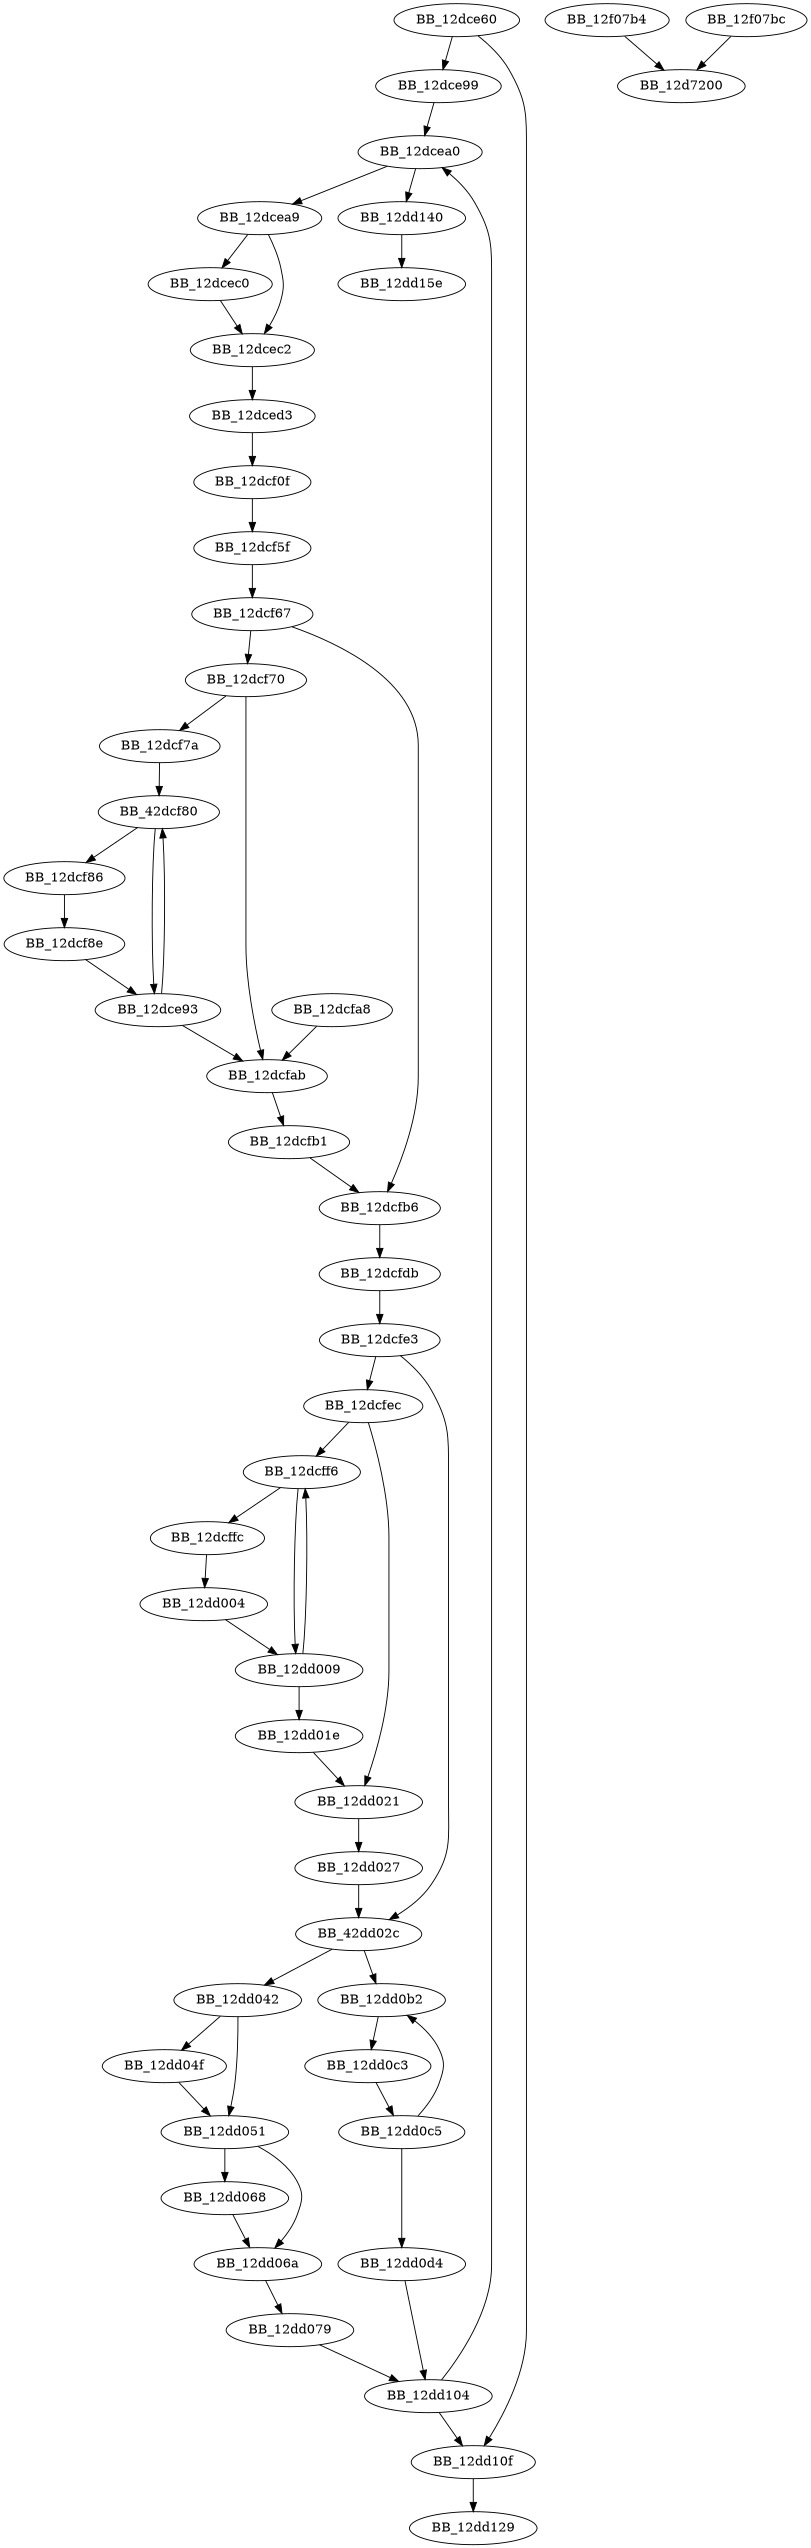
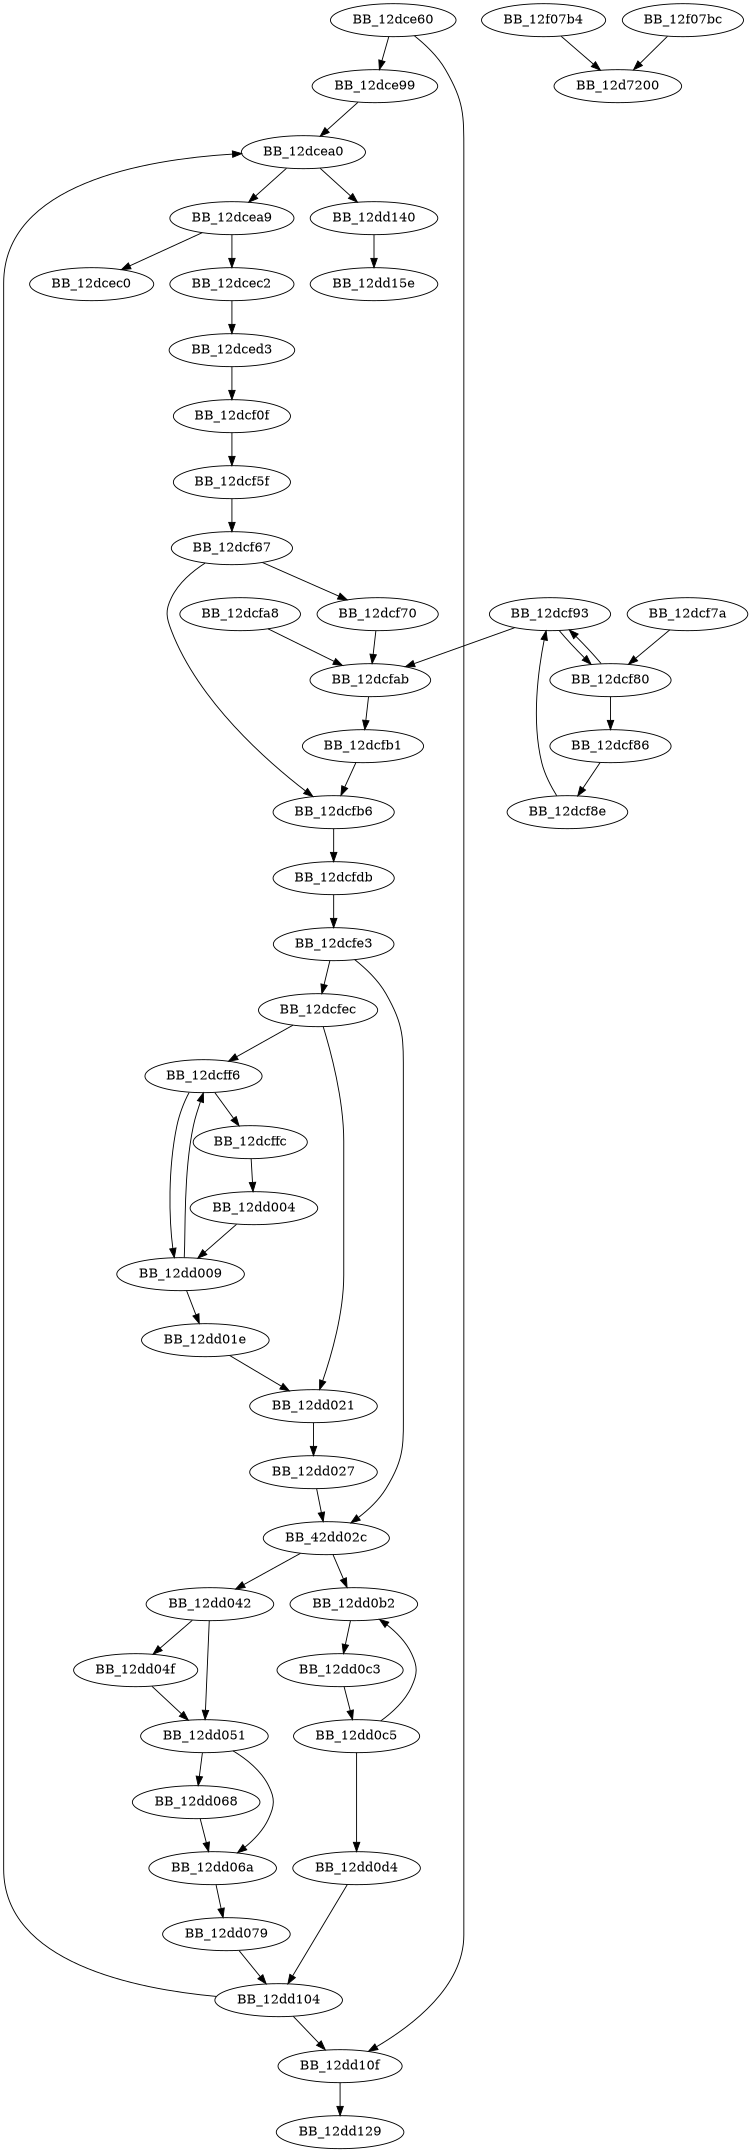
edge "BB_12dcec0" -> "BB_12dcec2": removed
edge "BB_12dcf70" -> "BB_12dcf7a": removed
node "BB_42dcf80": label "BB_42dcf80" -> "BB_12dcf80"
node "BB_12dce93": label "BB_12dce93" -> "BB_12dcf93"
